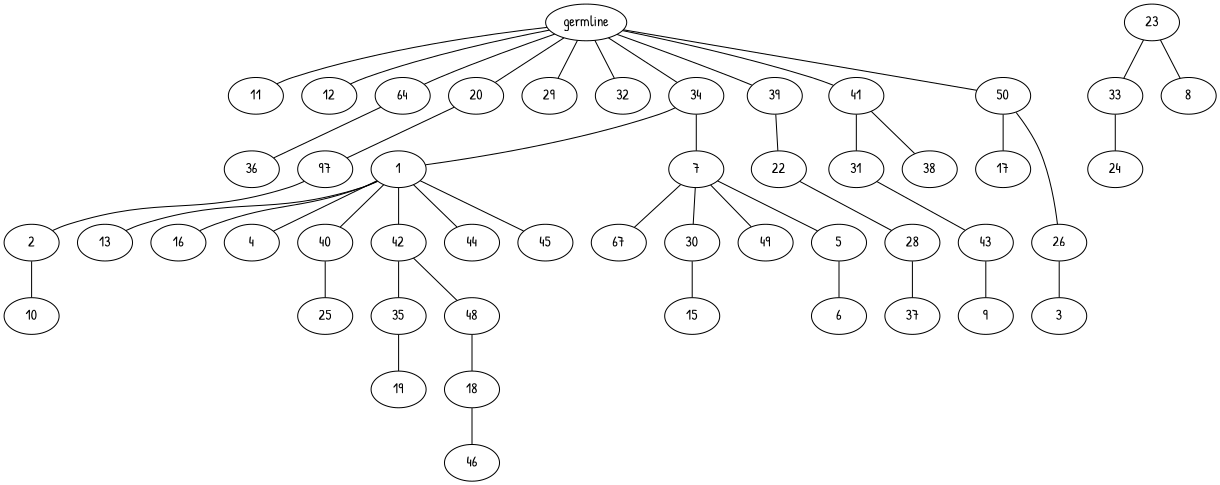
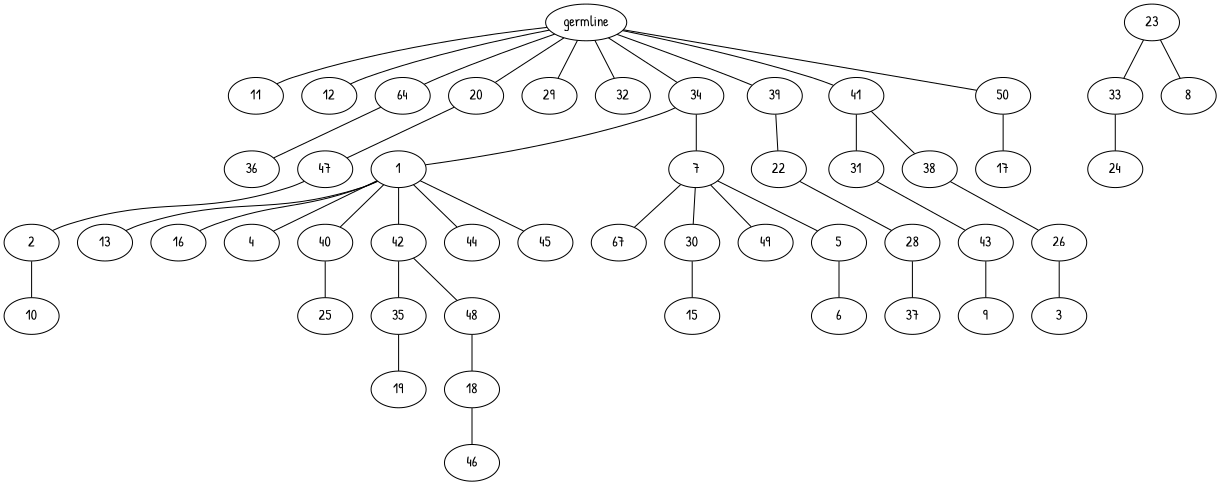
edge "50" -- "26": now "38" -- "26"
node "97": label "97" -> "47"
